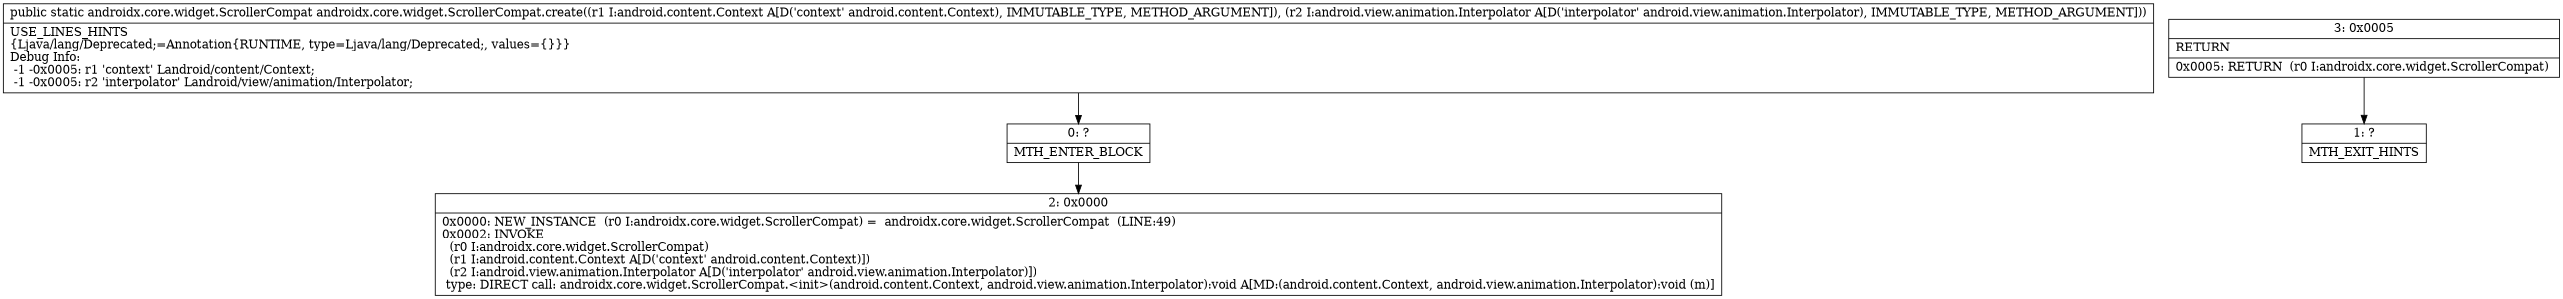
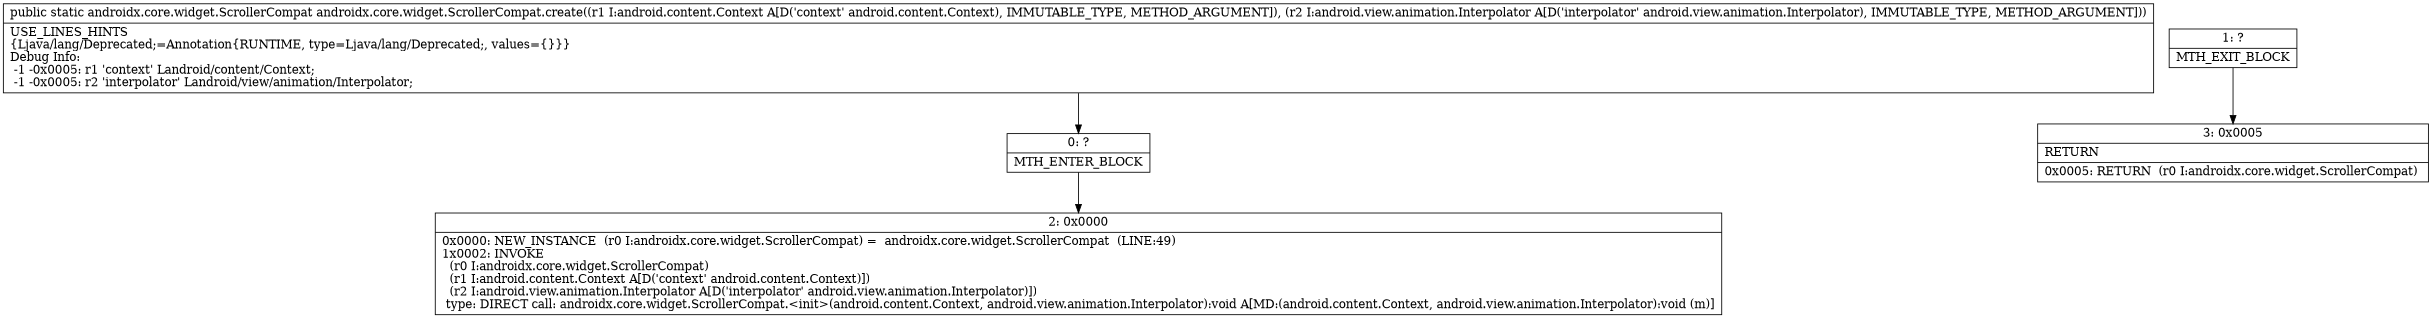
edge "3: 0x0005" -> "1: ?": reversed
node "1: ?": text "MTH_EXIT_HINTS" -> "MTH_EXIT_BLOCK"
node "2: 0x0000": text "0x0002: INVOKE" -> "1x0002: INVOKE"
